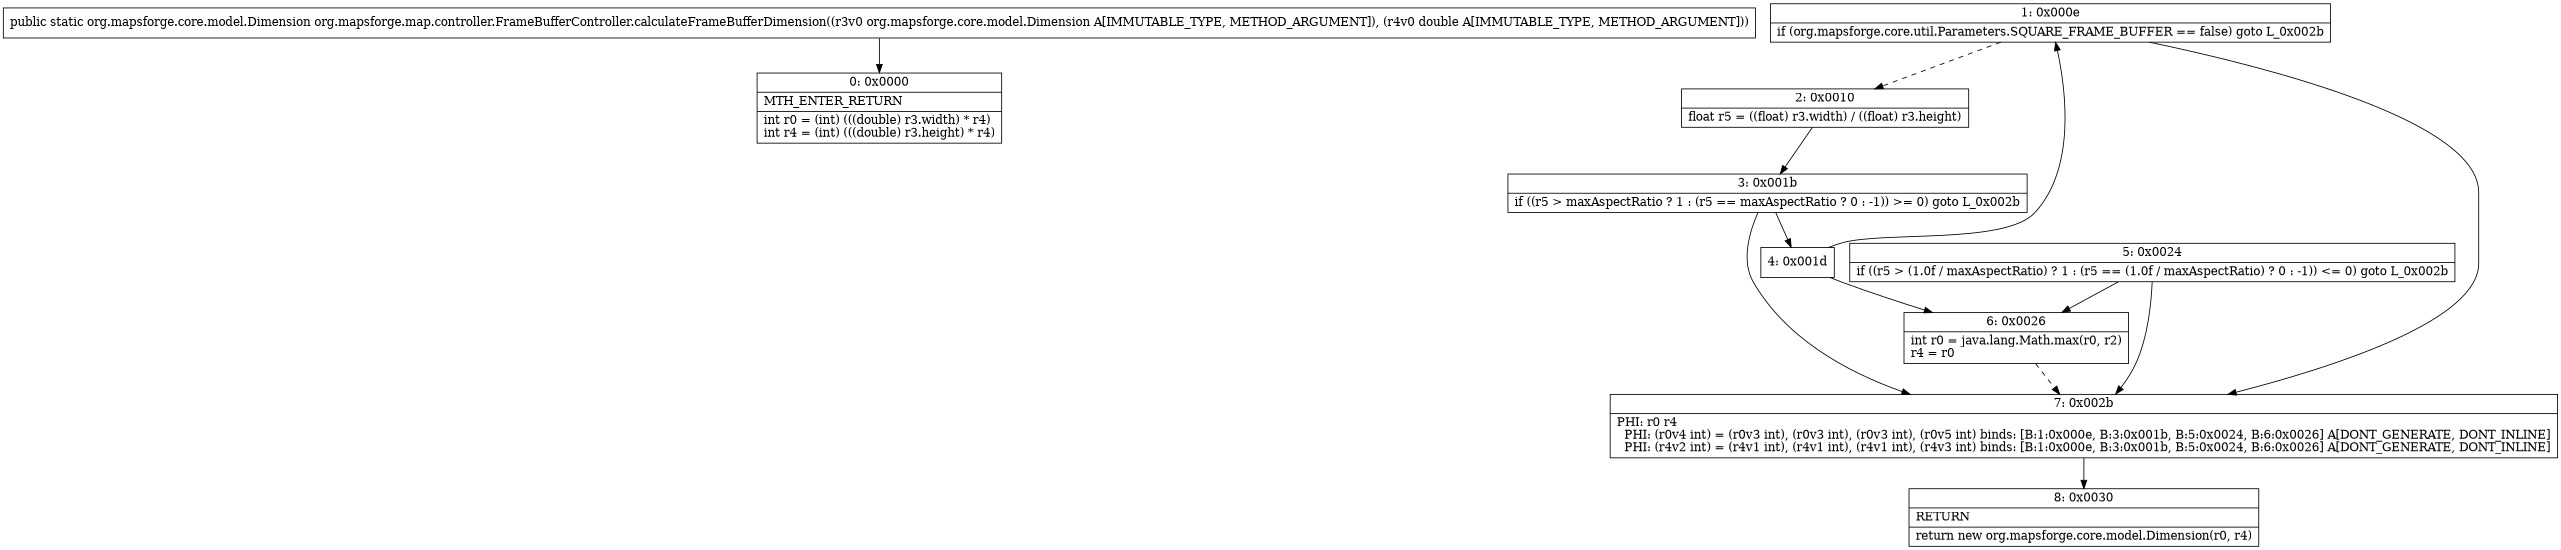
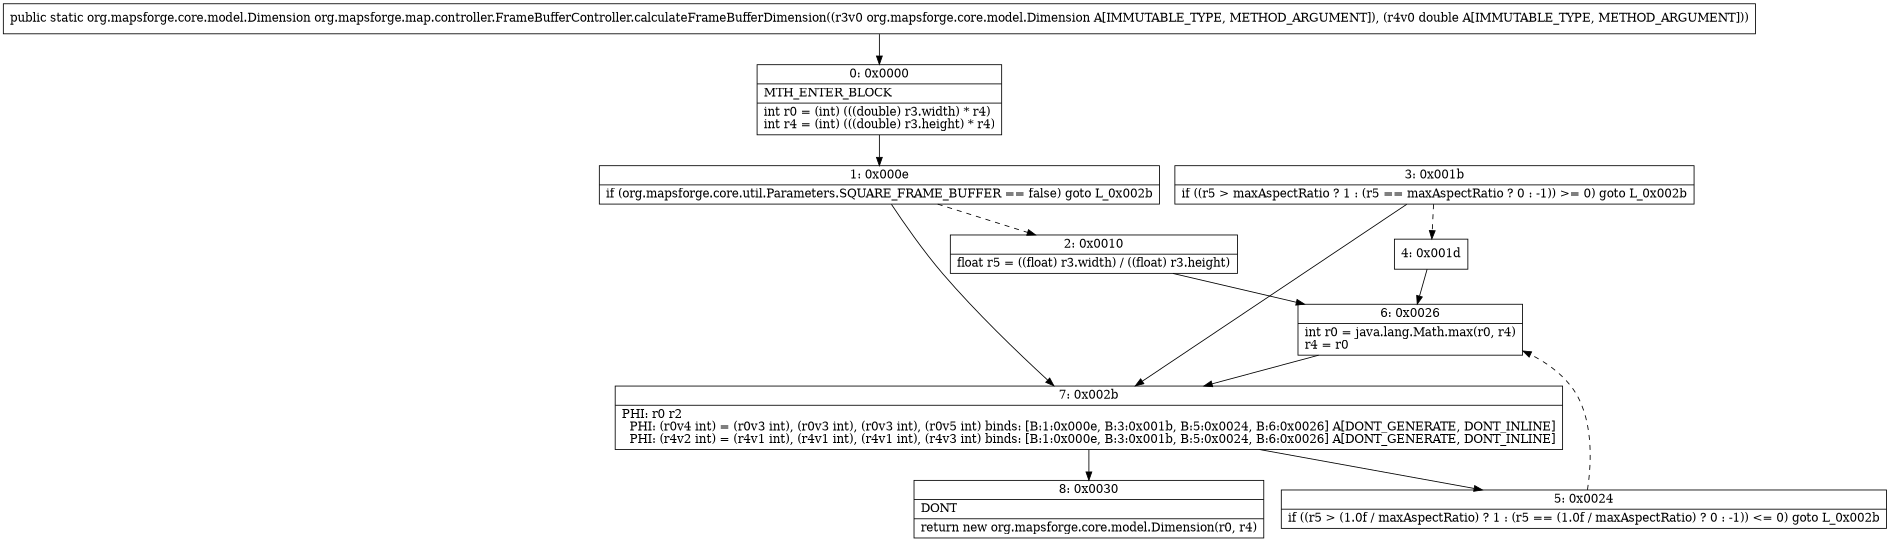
node "0: 0x0000": text "MTH_ENTER_RETURN" -> "MTH_ENTER_BLOCK"
edge "2: 0x0010" -> "3: 0x001b": now "2: 0x0010" -> "6: 0x0026"
edge "4: 0x001d" -> "1: 0x000e": now "0: 0x0000" -> "1: 0x000e"
edge "3: 0x001b" -> "4: 0x001d": style solid -> dashed
edge "5: 0x0024" -> "6: 0x0026": style solid -> dashed
edge "5: 0x0024" -> "7: 0x002b": reversed
node "6: 0x0026": text "int r0 = java.lang.Math.max(r0, r2)" -> "int r0 = java.lang.Math.max(r0, r4)"
edge "6: 0x0026" -> "7: 0x002b": style dashed -> solid
node "7: 0x002b": text "PHI: r0 r4" -> "PHI: r0 r2"
node "8: 0x0030": text "RETURN" -> "DONT"
